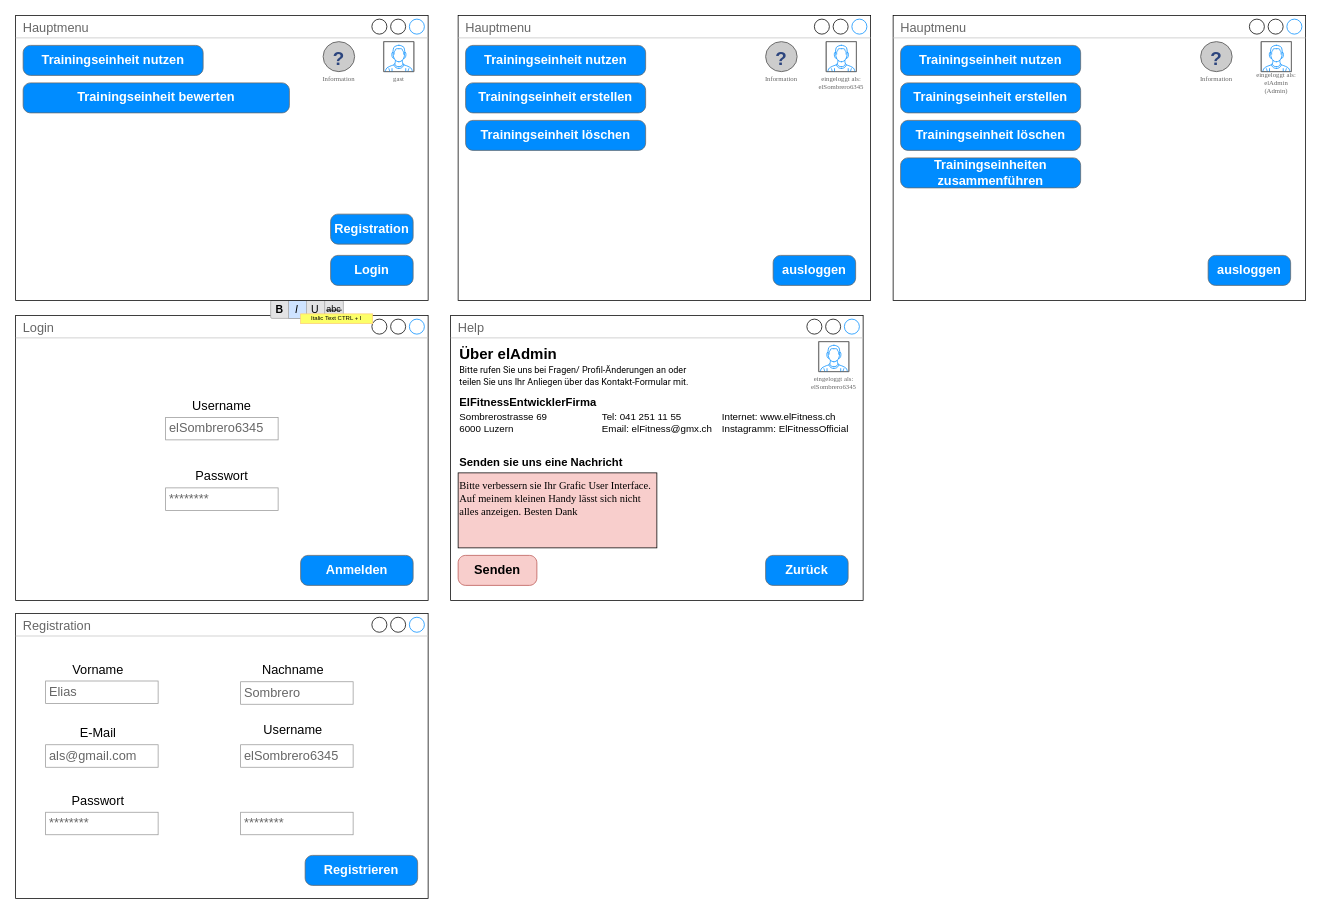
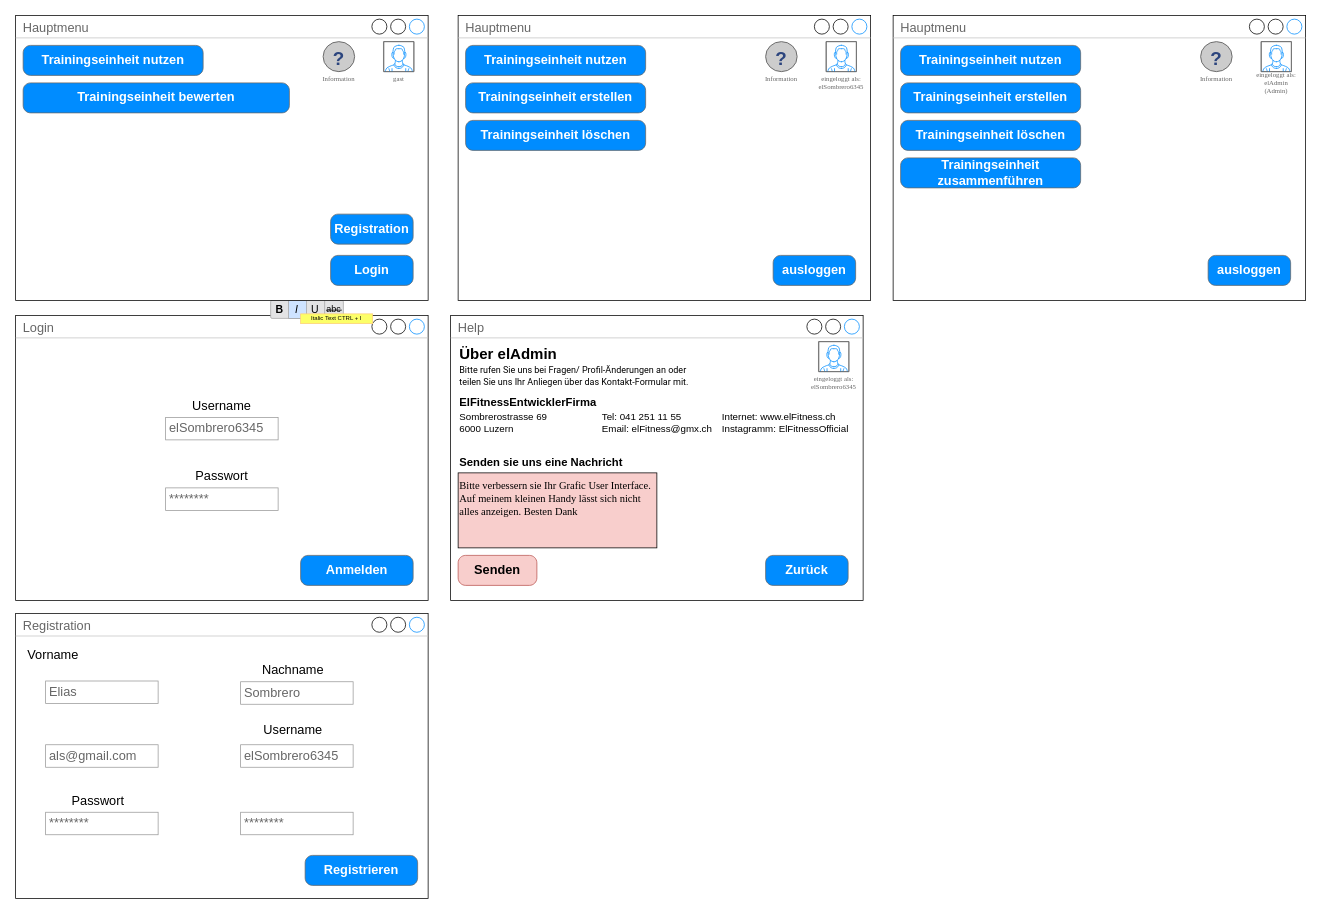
node "Trainingseinheiten zusammenführen": label "Trainingseinheiten zusammenführen" -> "Trainingseinheit zusammenführen"
node "Vorname": moved (98, 670) -> (53, 655)
node "E-Mail": removed
